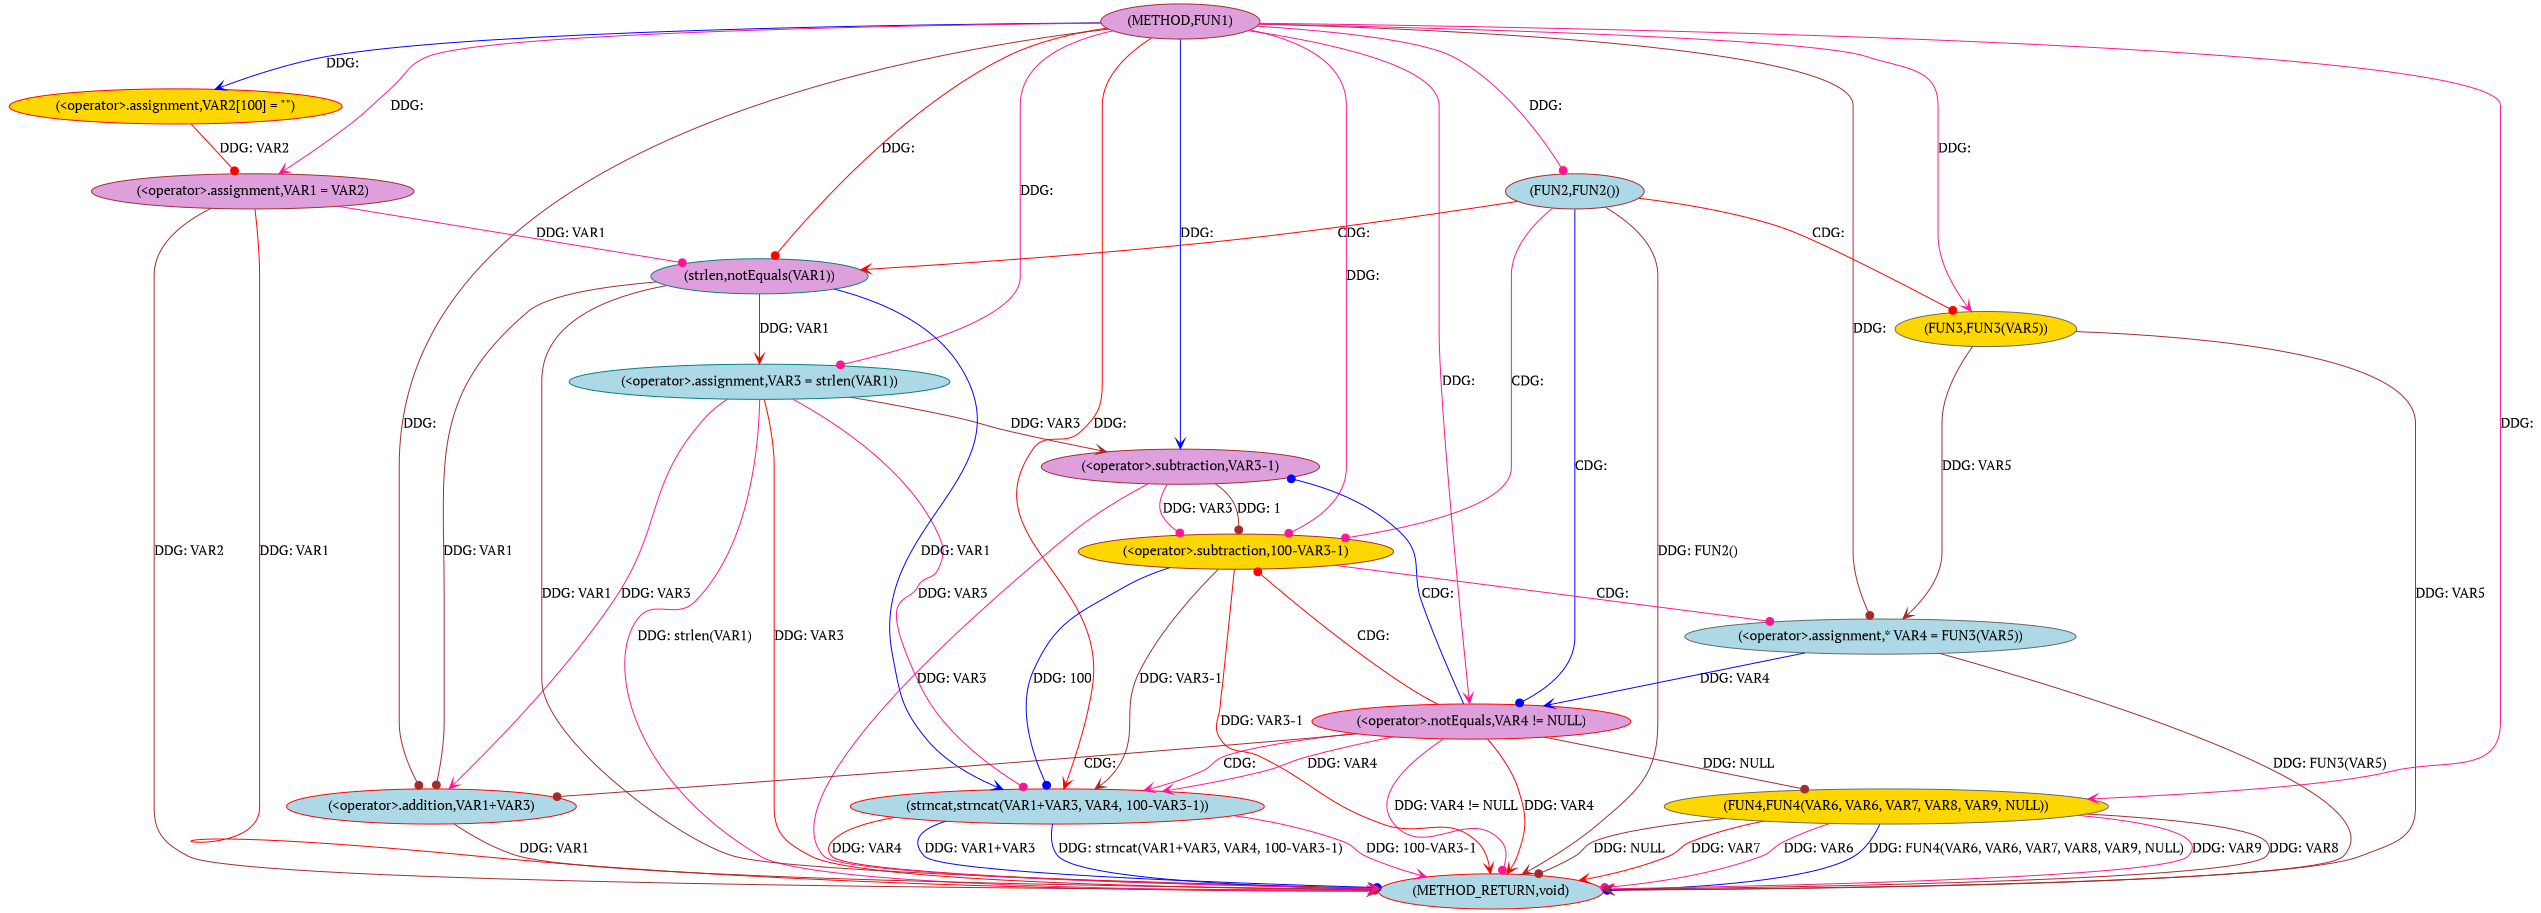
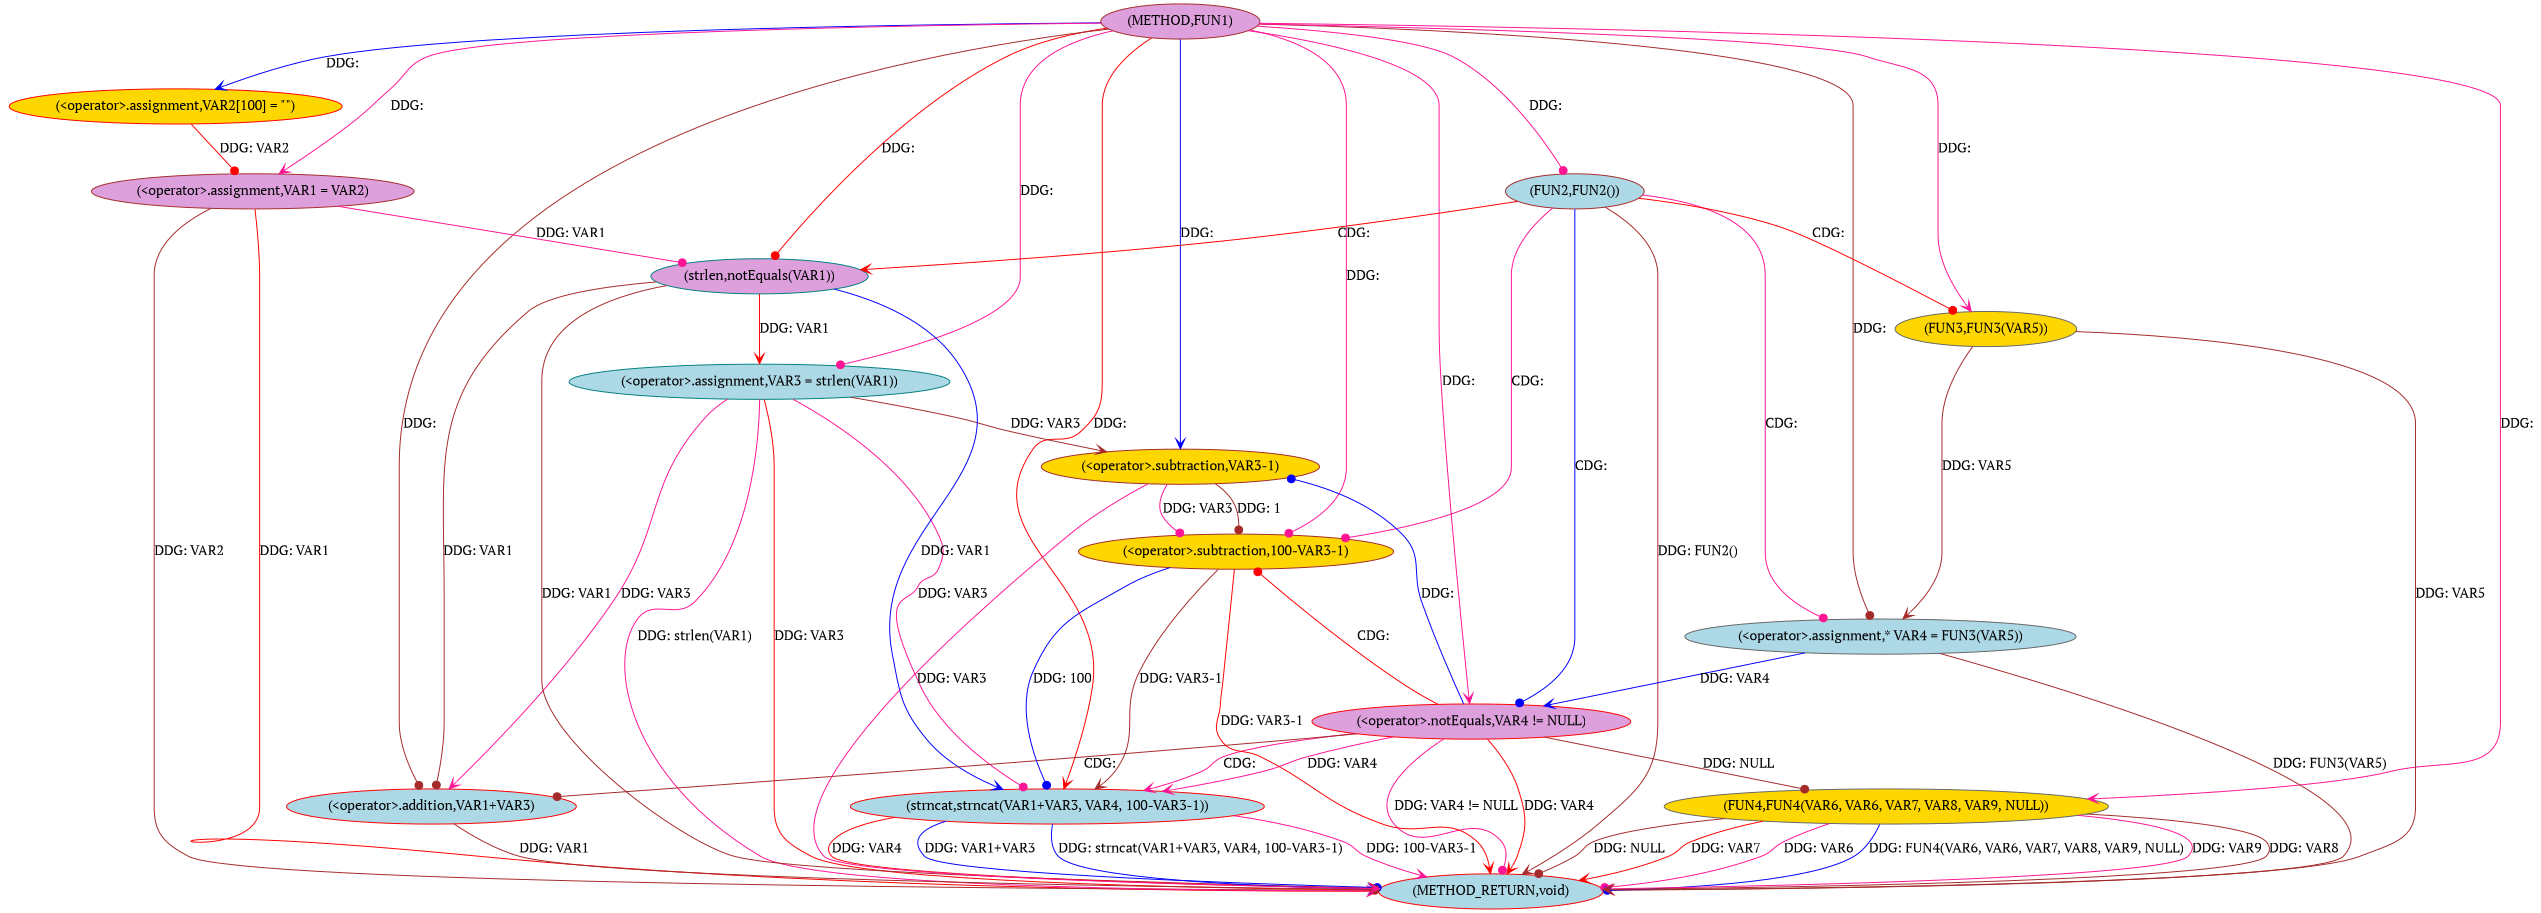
node "(<operator>.subtraction,VAR3-1)": fillcolor plum -> gold
edge "(<operator>.subtraction,100-VAR3-1)" -> "(<operator>.assignment,* VAR4 = FUN3(VAR5))": now "(FUN2,FUN2())" -> "(<operator>.assignment,* VAR4 = FUN3(VAR5))"
edge "(<operator>.notEquals,VAR4 != NULL)" -> "(<operator>.subtraction,VAR3-1)": label "CDG: " -> "DDG: "
